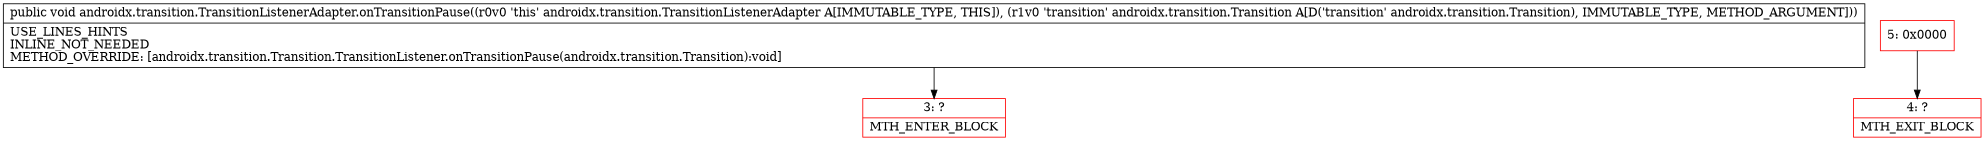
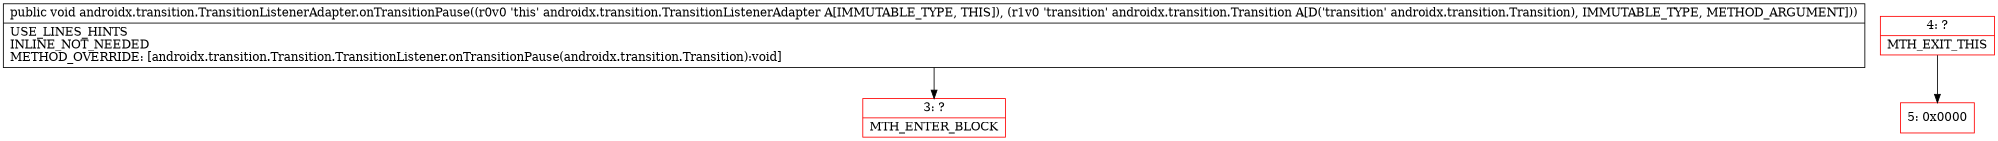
edge "5: 0x0000" -> "4: ?": reversed
node "4: ?": text "MTH_EXIT_BLOCK" -> "MTH_EXIT_THIS"
